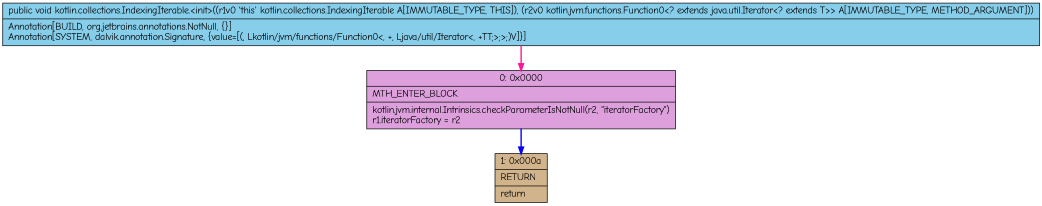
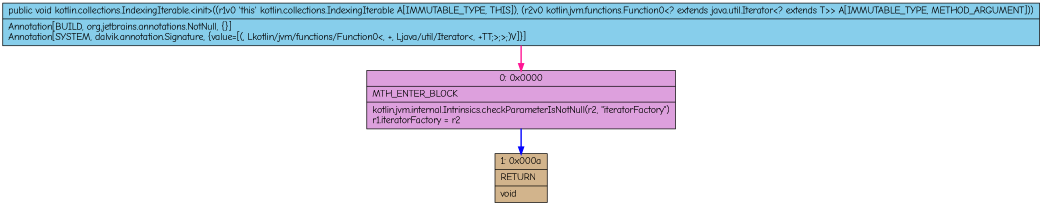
node "1: 0x000a": text "return" -> "void"
